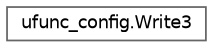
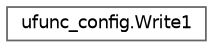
node "ufunc_config.Write3": label "ufunc_config.Write3" -> "ufunc_config.Write1"
